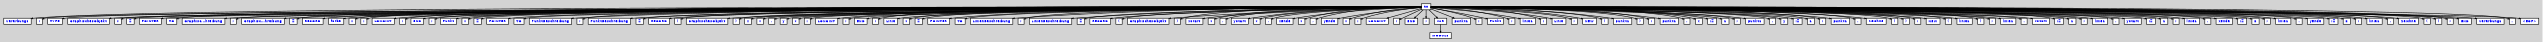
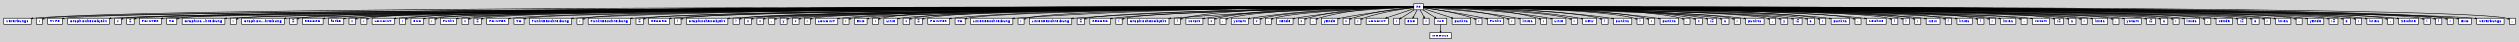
node "<EOF>": removed
